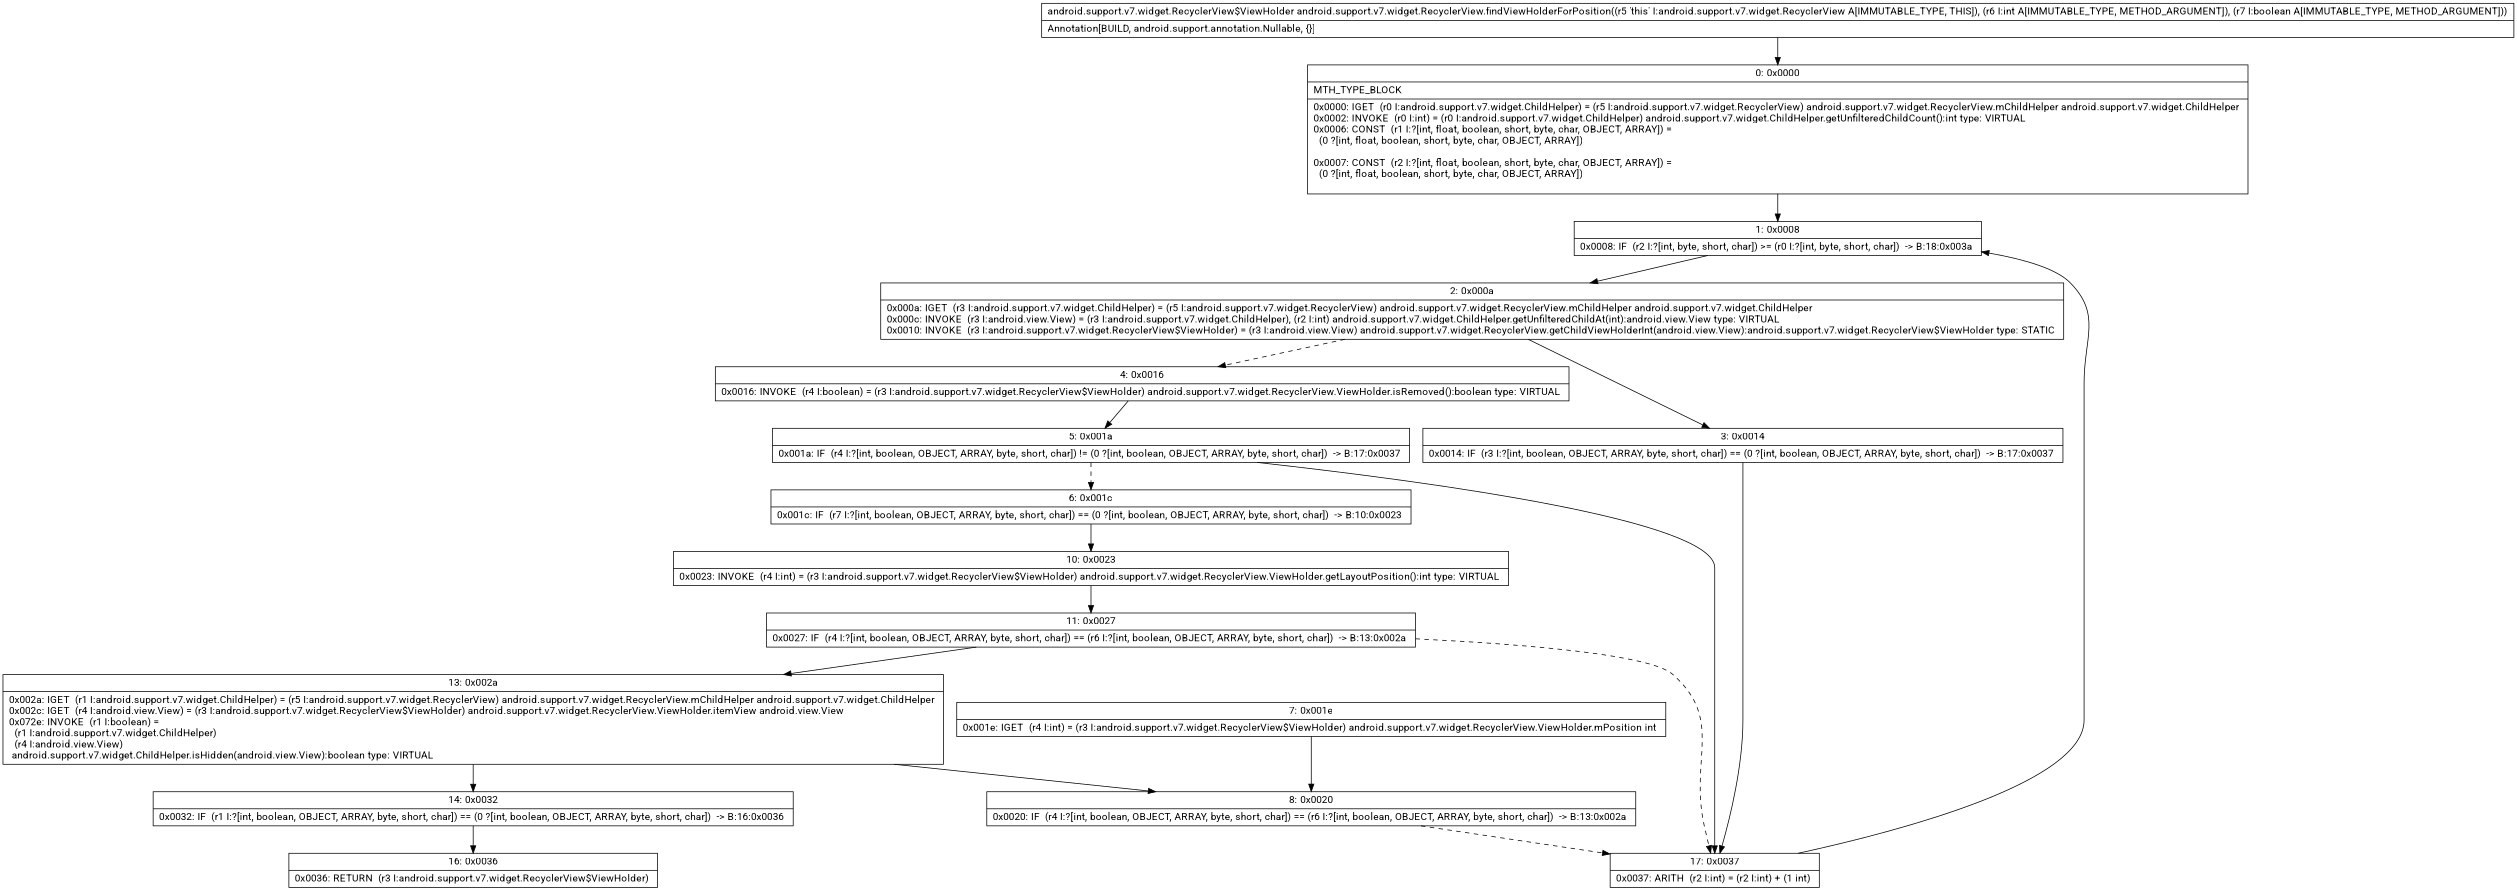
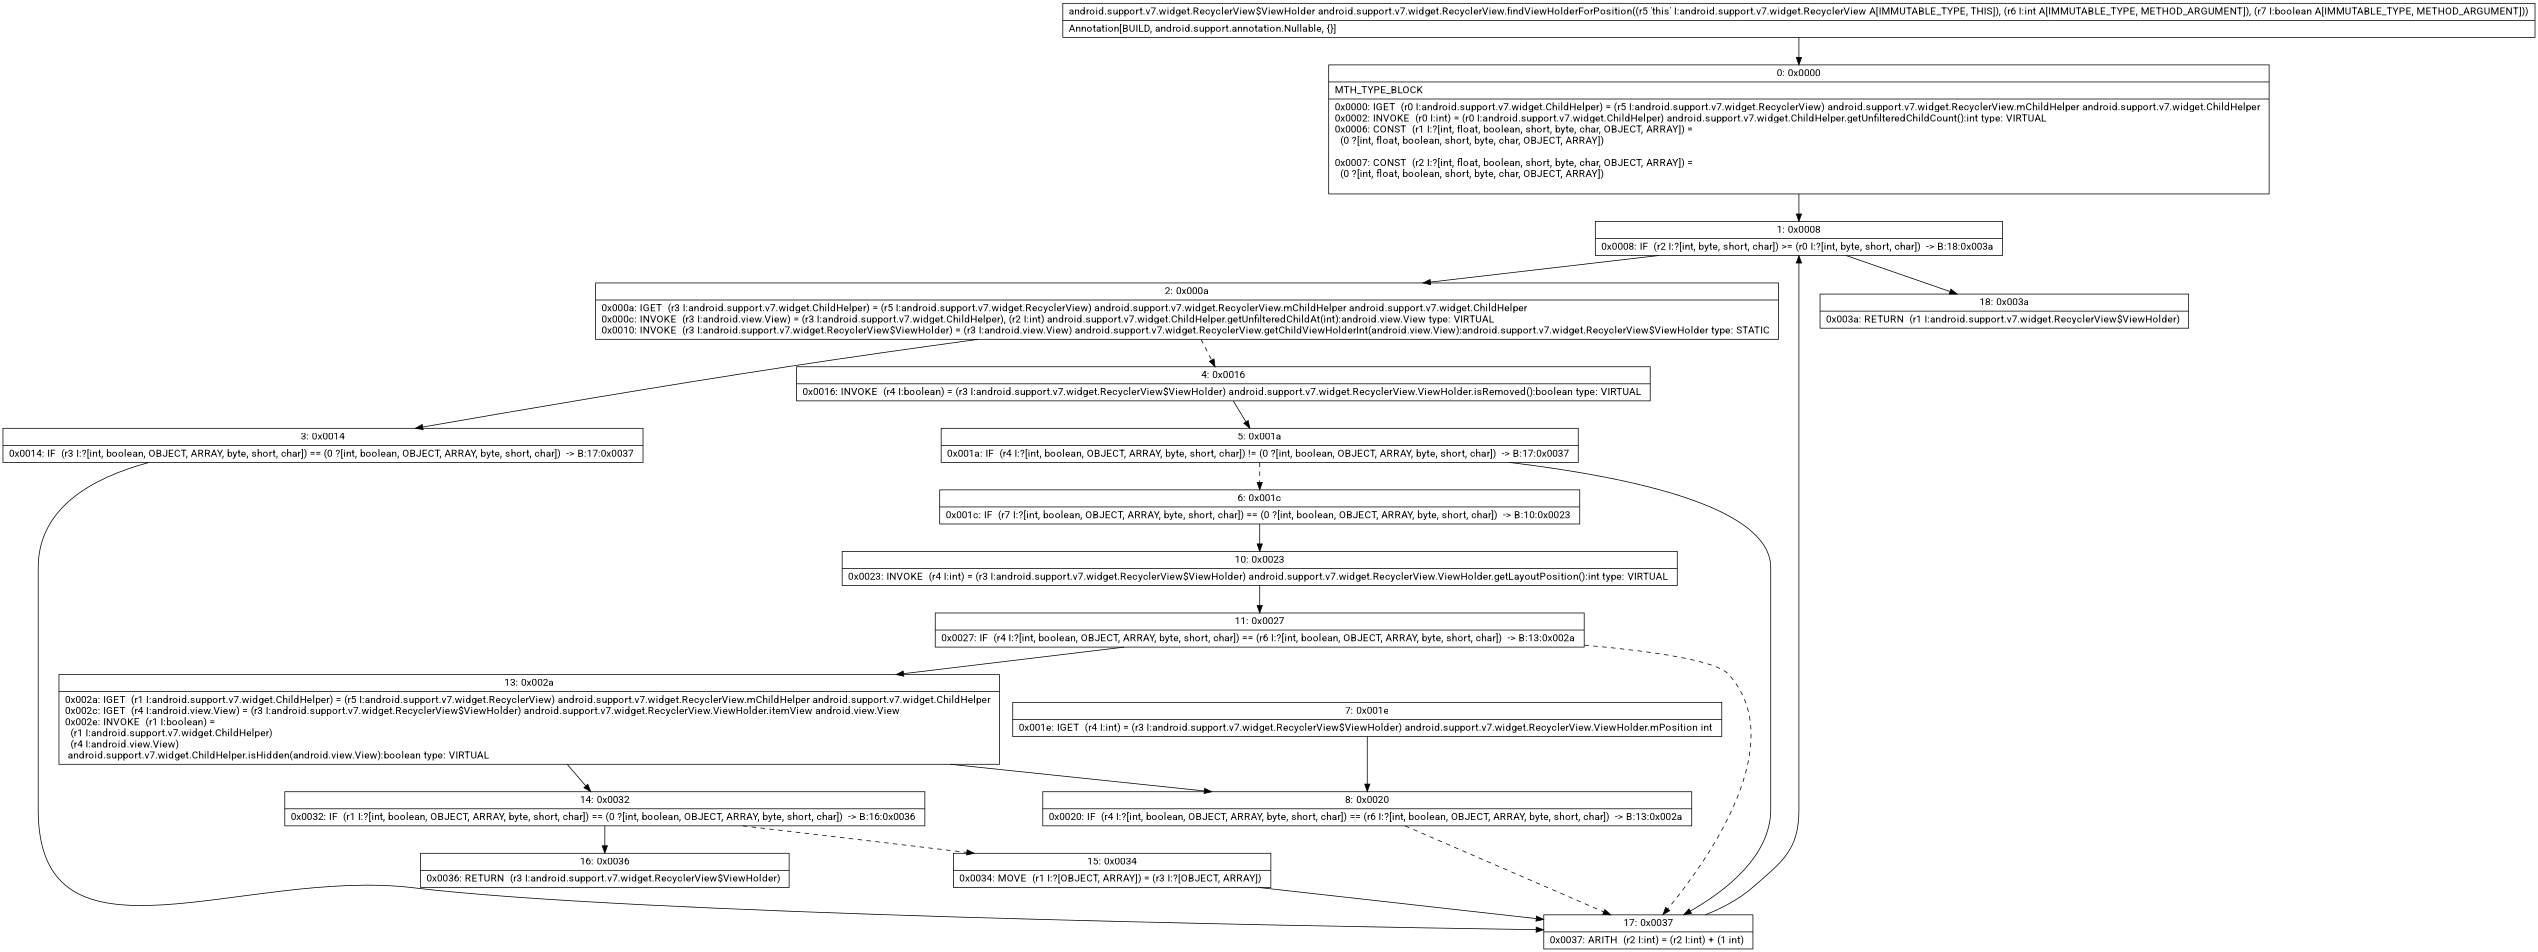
node "18: 0x003a": added
node "13: 0x002a": text "0x072e: INVOKE  (r1 I:boolean) =" -> "0x002e: INVOKE  (r1 I:boolean) ="
node "15: 0x0034": added
